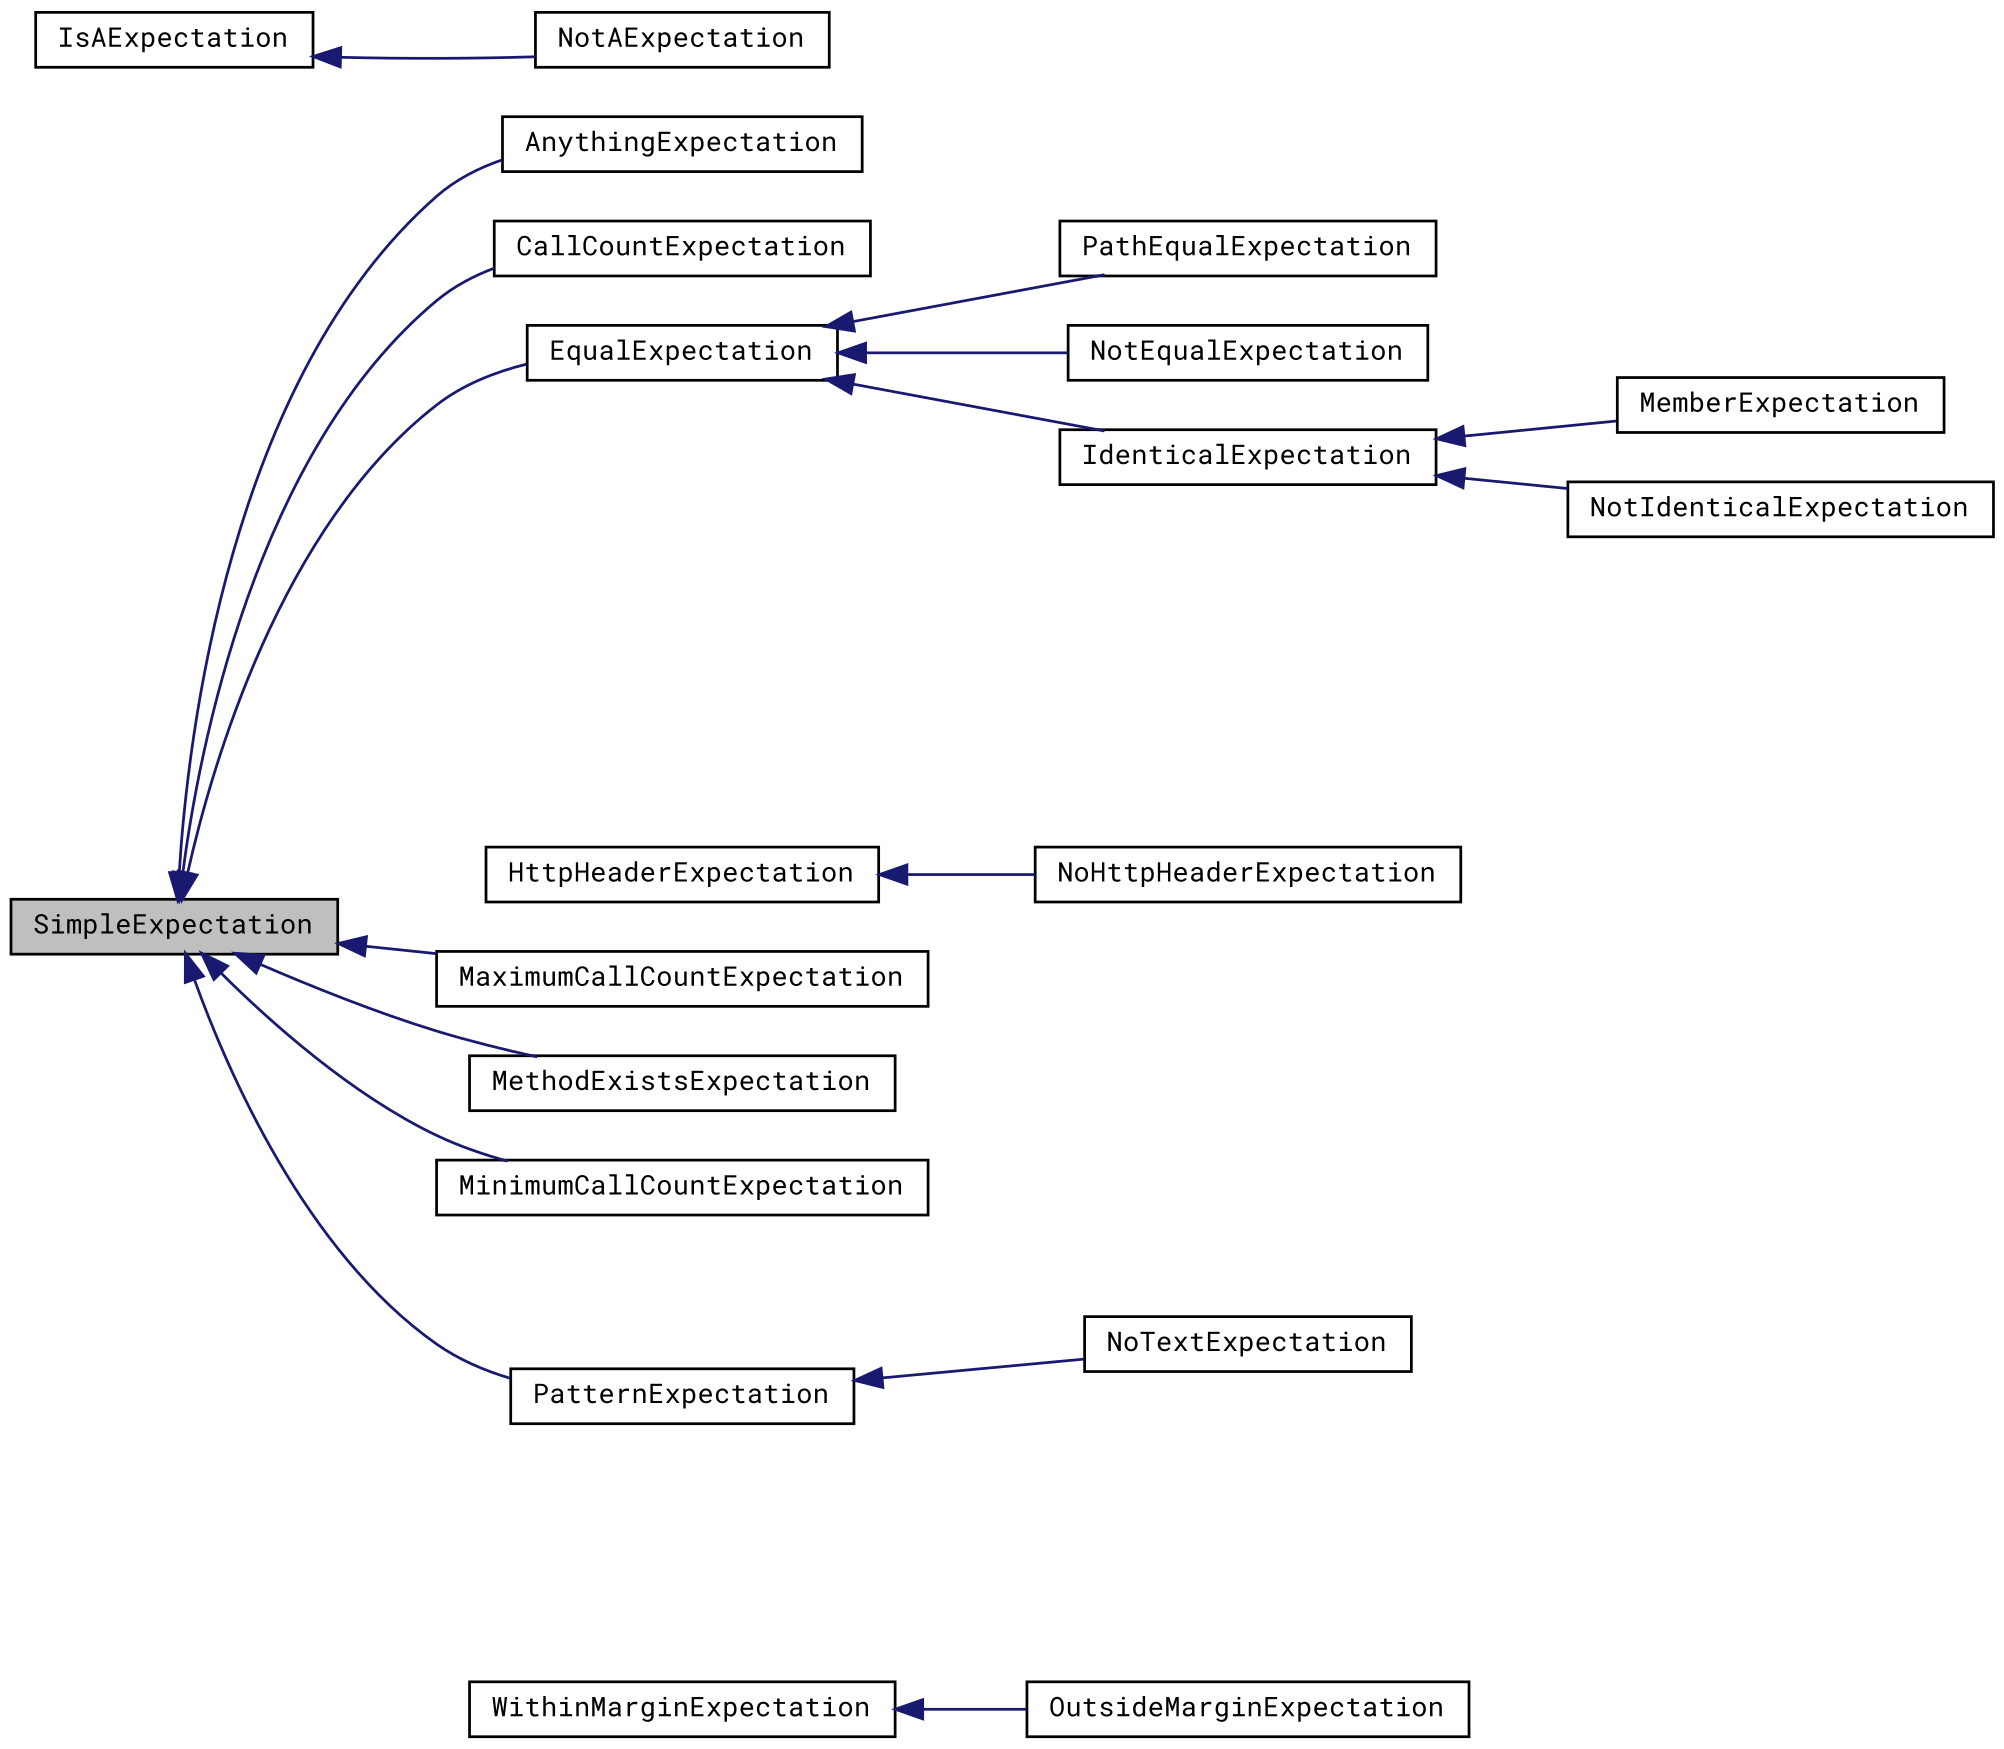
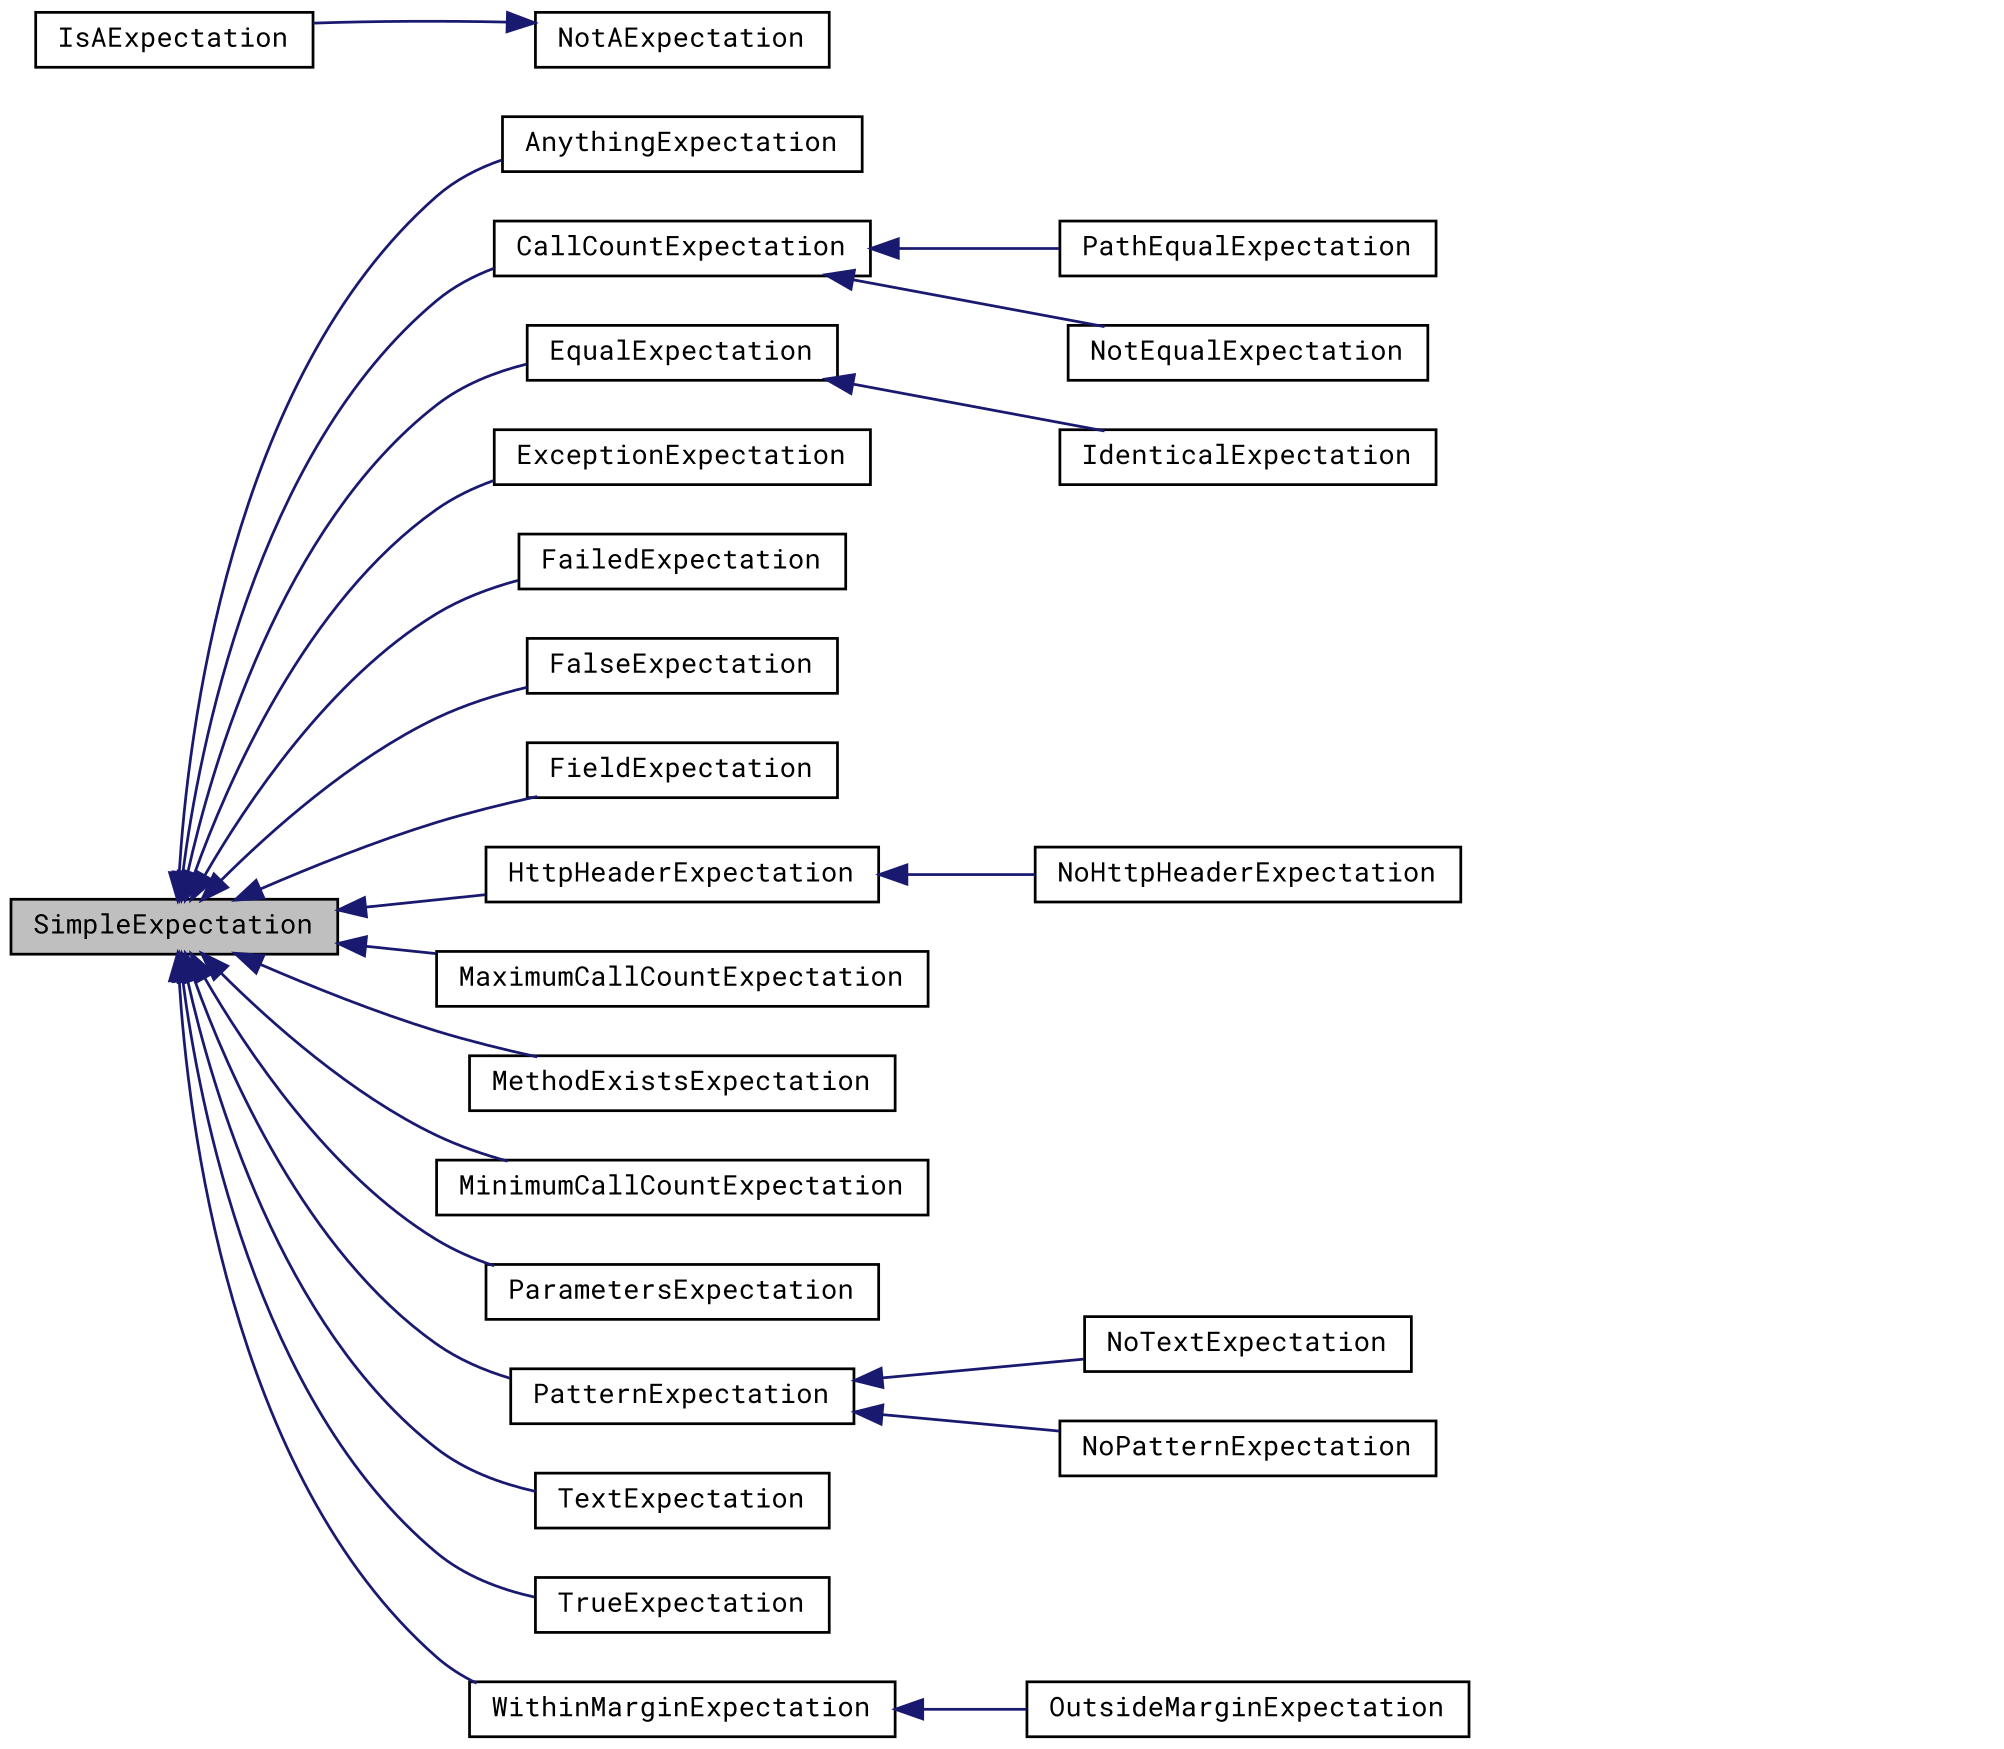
edge "NotAExpectation" -> "IsAExpectation": reversed
edge "PathEqualExpectation" -> "EqualExpectation": now "PathEqualExpectation" -> "CallCountExpectation"
edge "NotEqualExpectation" -> "EqualExpectation": now "NotEqualExpectation" -> "CallCountExpectation"
node "MemberExpectation": removed
node "ExceptionExpectation": added
node "NotIdenticalExpectation": removed
node "FailedExpectation": added
node "FalseExpectation": added
node "FieldExpectation": added
edge "HttpHeaderExpectation" -> "SimpleExpectation": added
node "ParametersExpectation": added
edge "WithinMarginExpectation" -> "SimpleExpectation": added
node "NoPatternExpectation": added
node "TextExpectation": added
node "TrueExpectation": added
